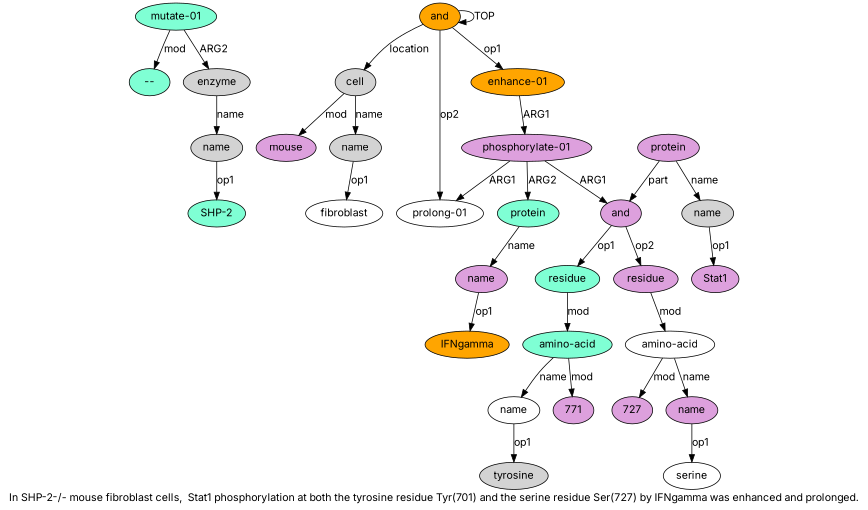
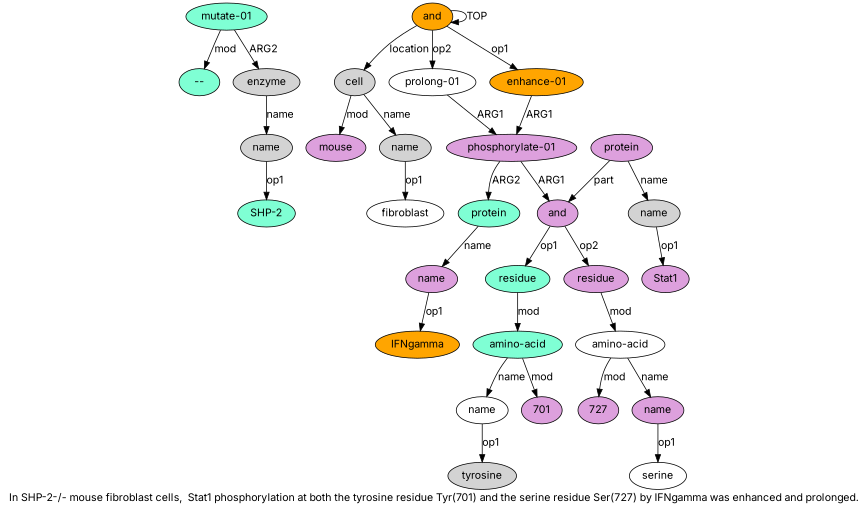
edge "phosphorylate-01" -> "prolong-01": reversed
node "771": label "771" -> "701"
